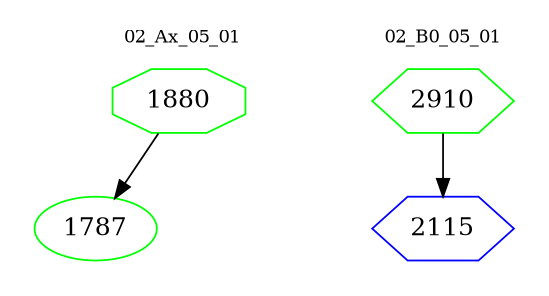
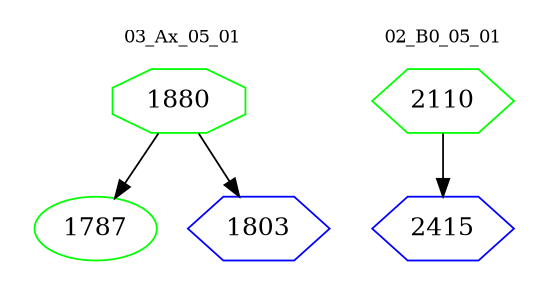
cluster "02_Ax_05_01": label "02_Ax_05_01" -> "03_Ax_05_01"
node "2910": label "2910" -> "2110"
node "1803": added
node "2115": label "2115" -> "2415"
